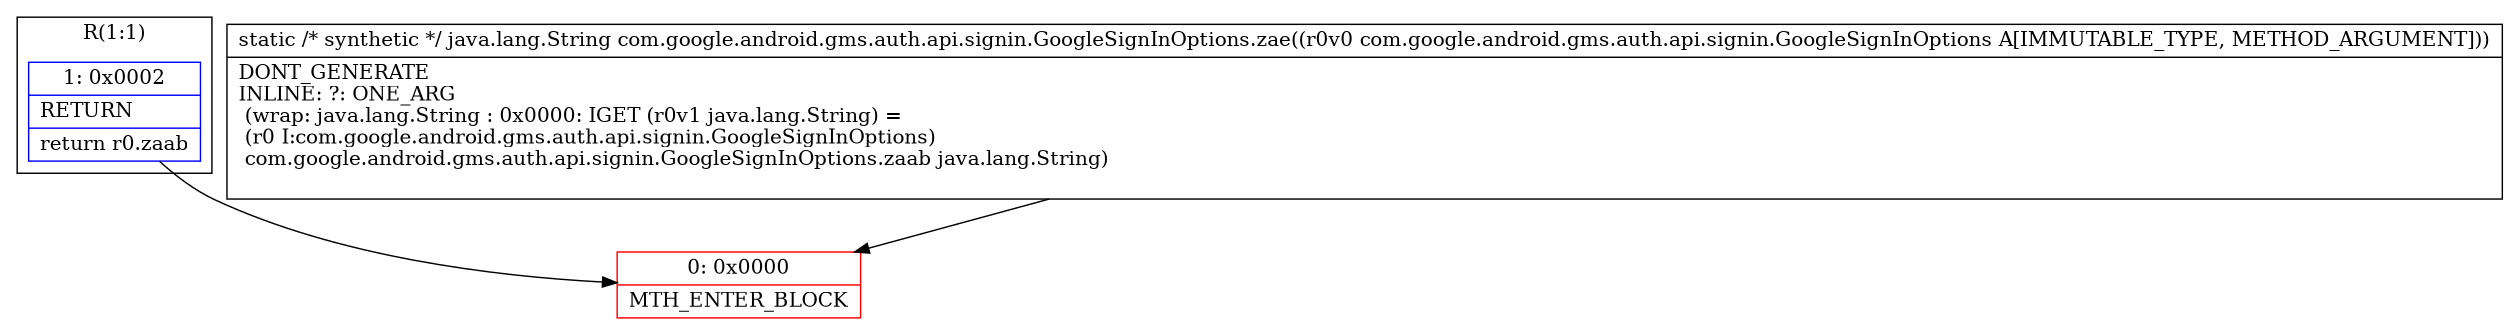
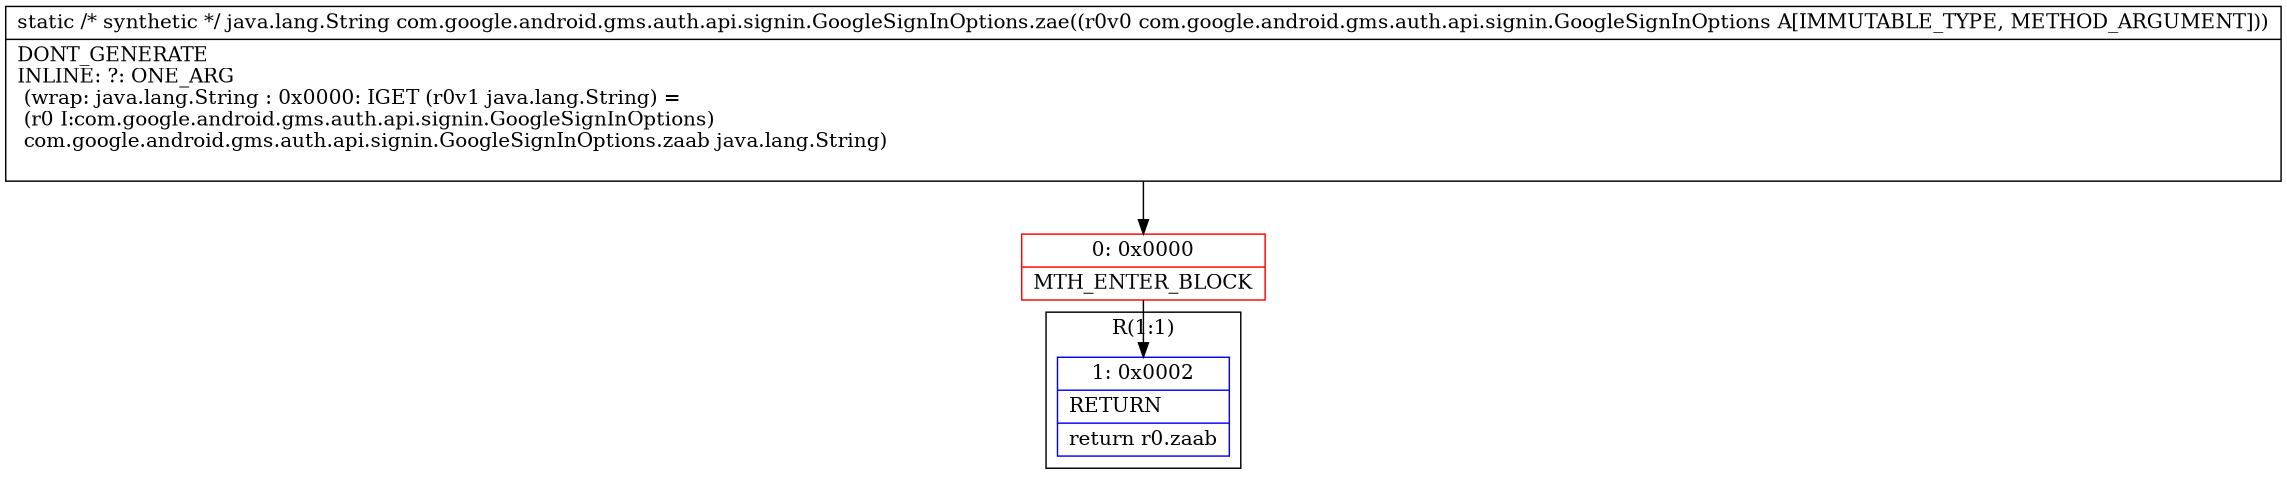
edge "1: 0x0002" -> "0: 0x0000": reversed
